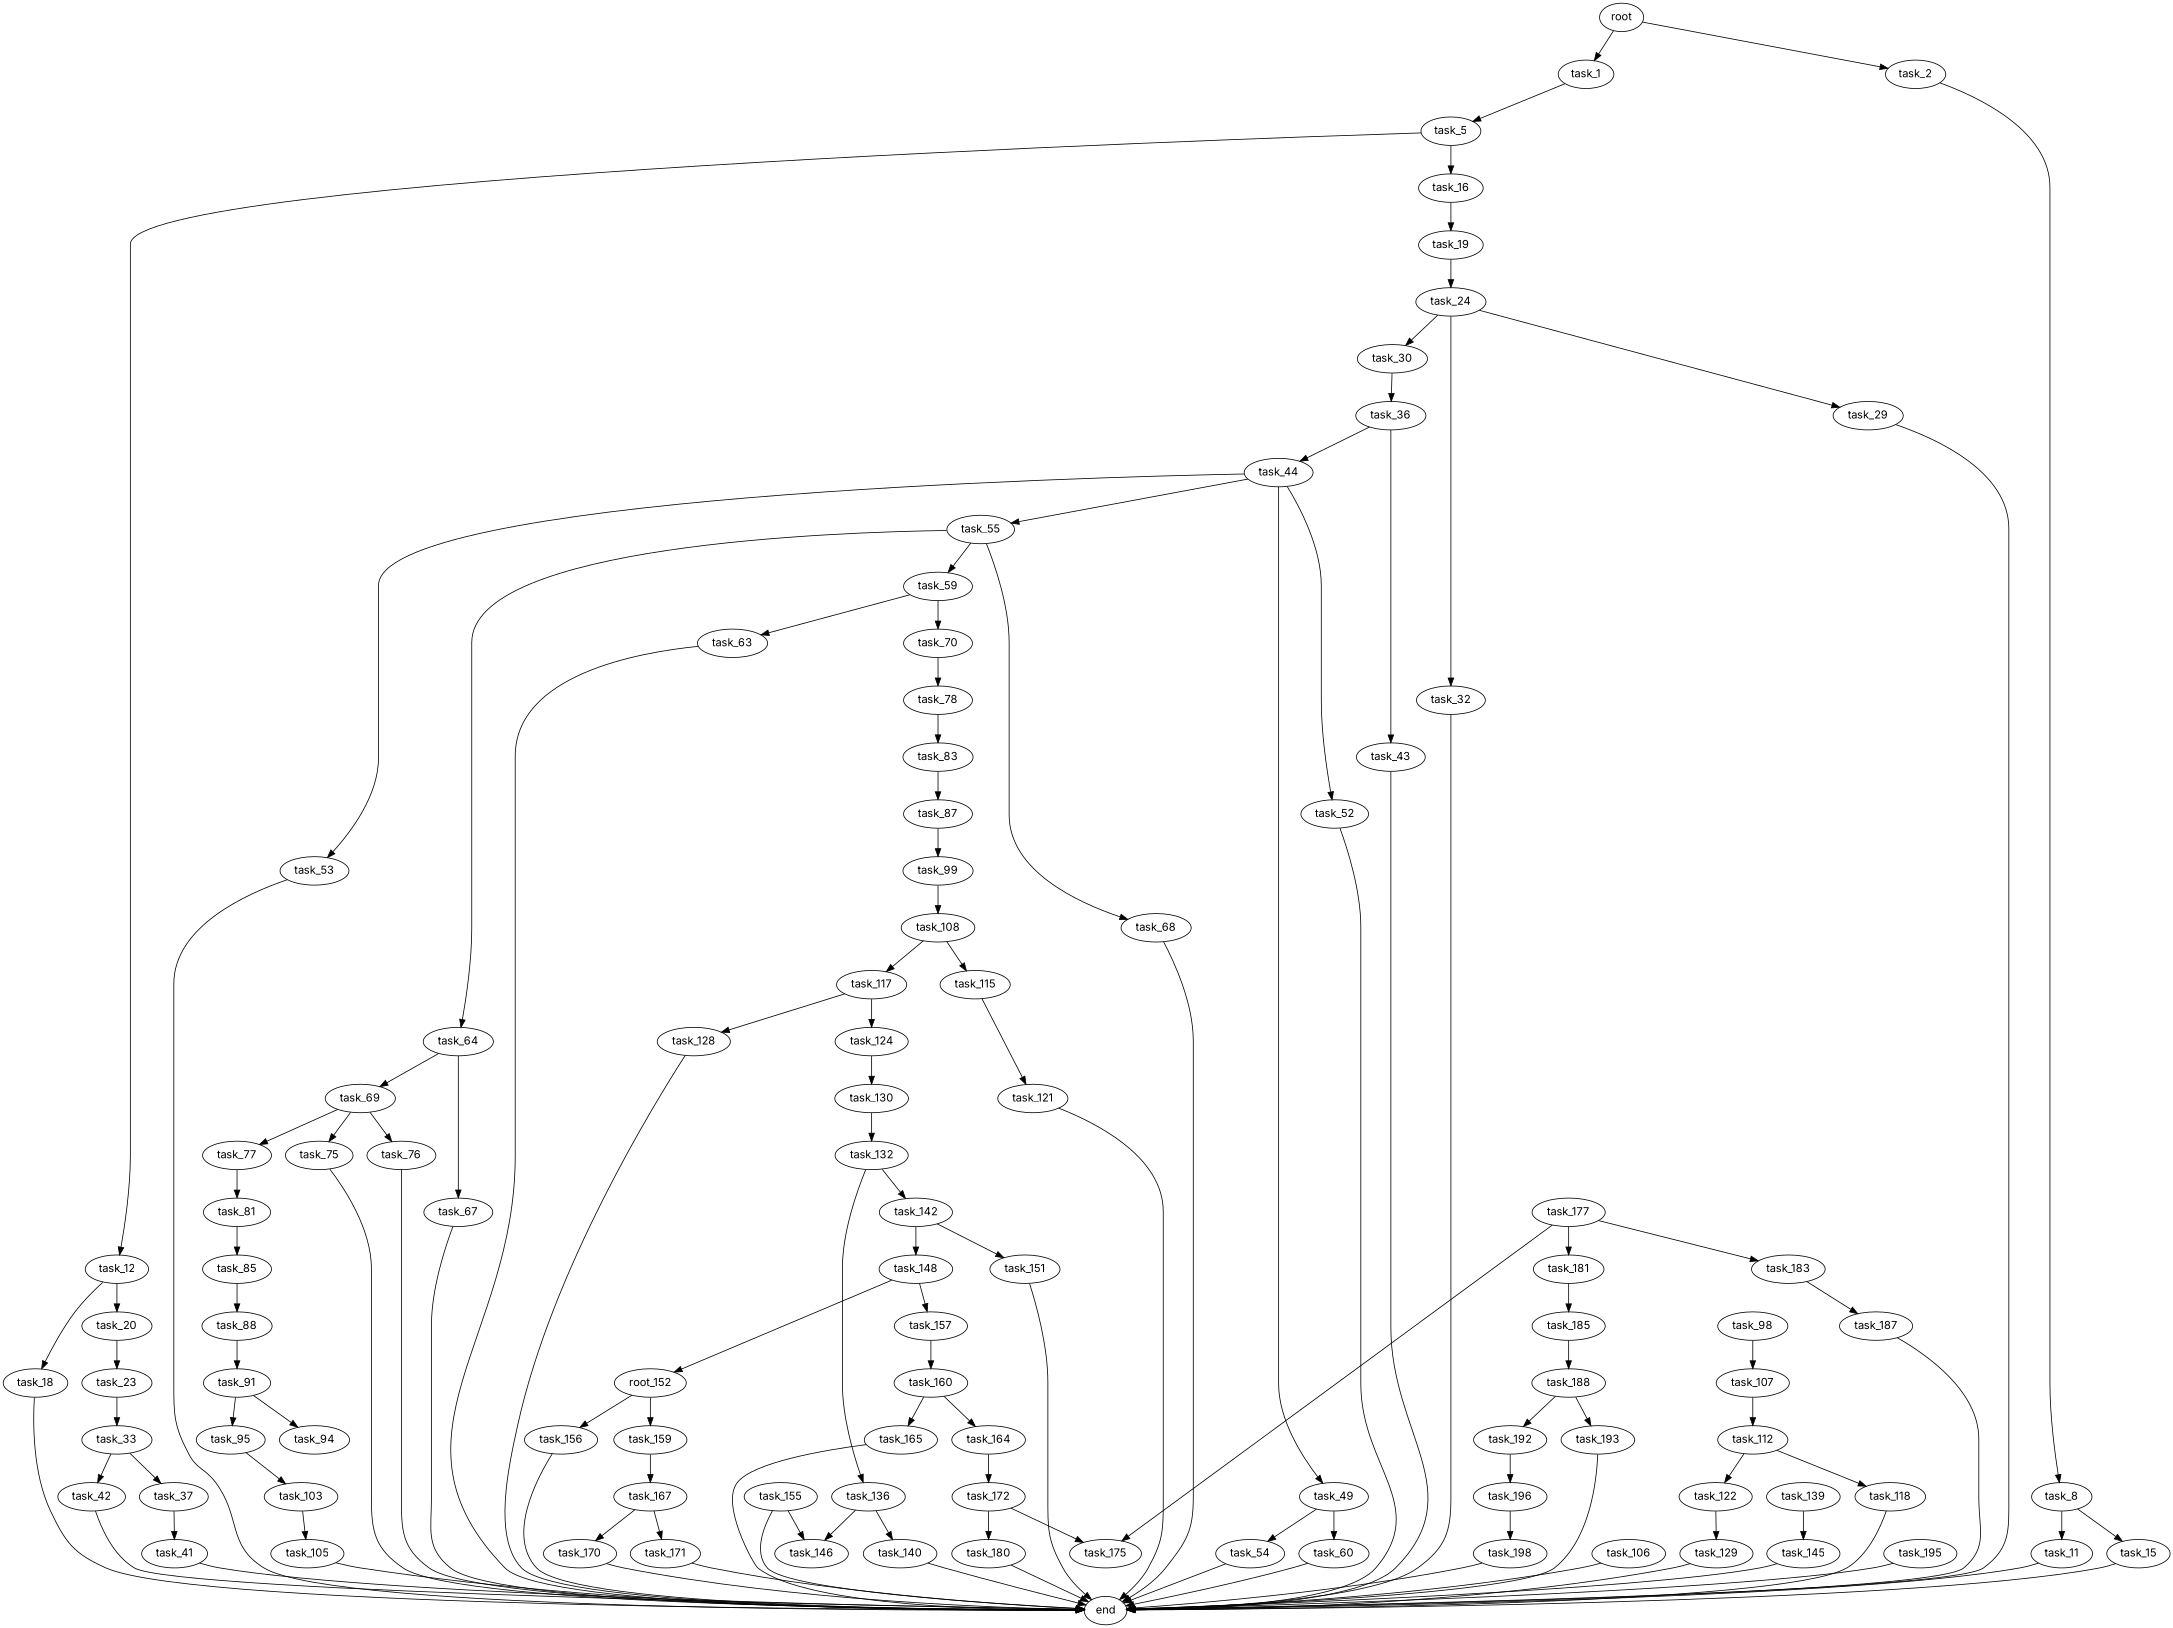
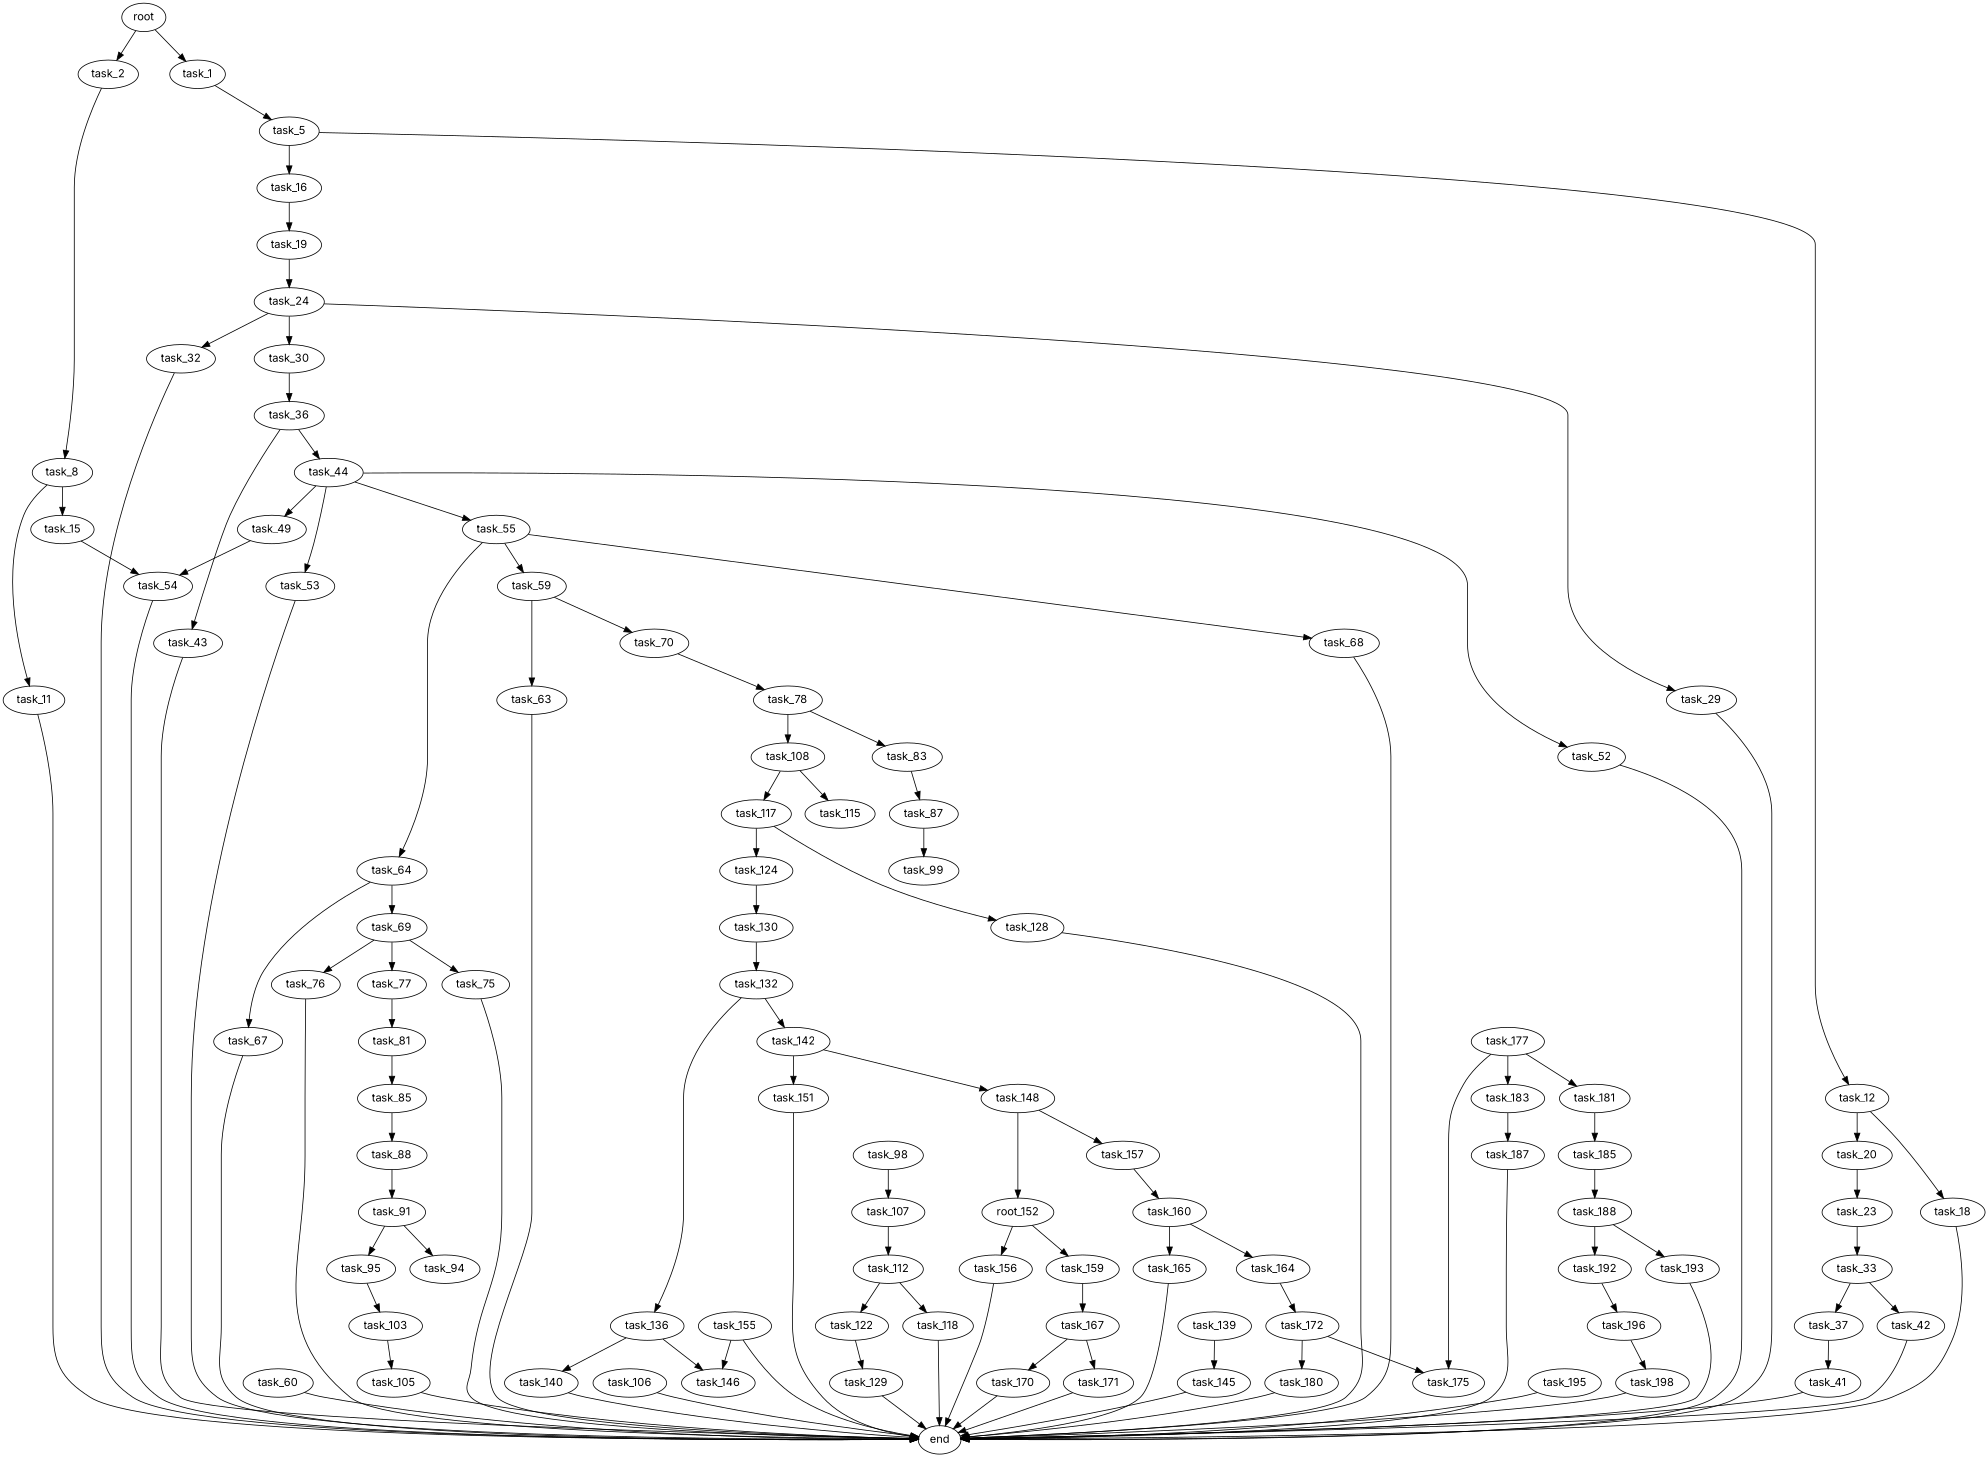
edge "task_99" -> "task_108": now "task_78" -> "task_108"
node "task_121": removed
edge "task_49" -> "task_60": removed
edge "task_15" -> "end": now "task_15" -> "task_54"
